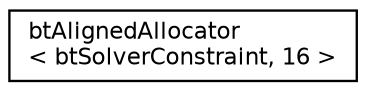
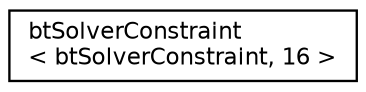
node "btAlignedAllocator < btSolverConstraint, 16 >": label "btAlignedAllocator < btSolverConstraint, 16 >" -> "btSolverConstraint < btSolverConstraint, 16 >"
